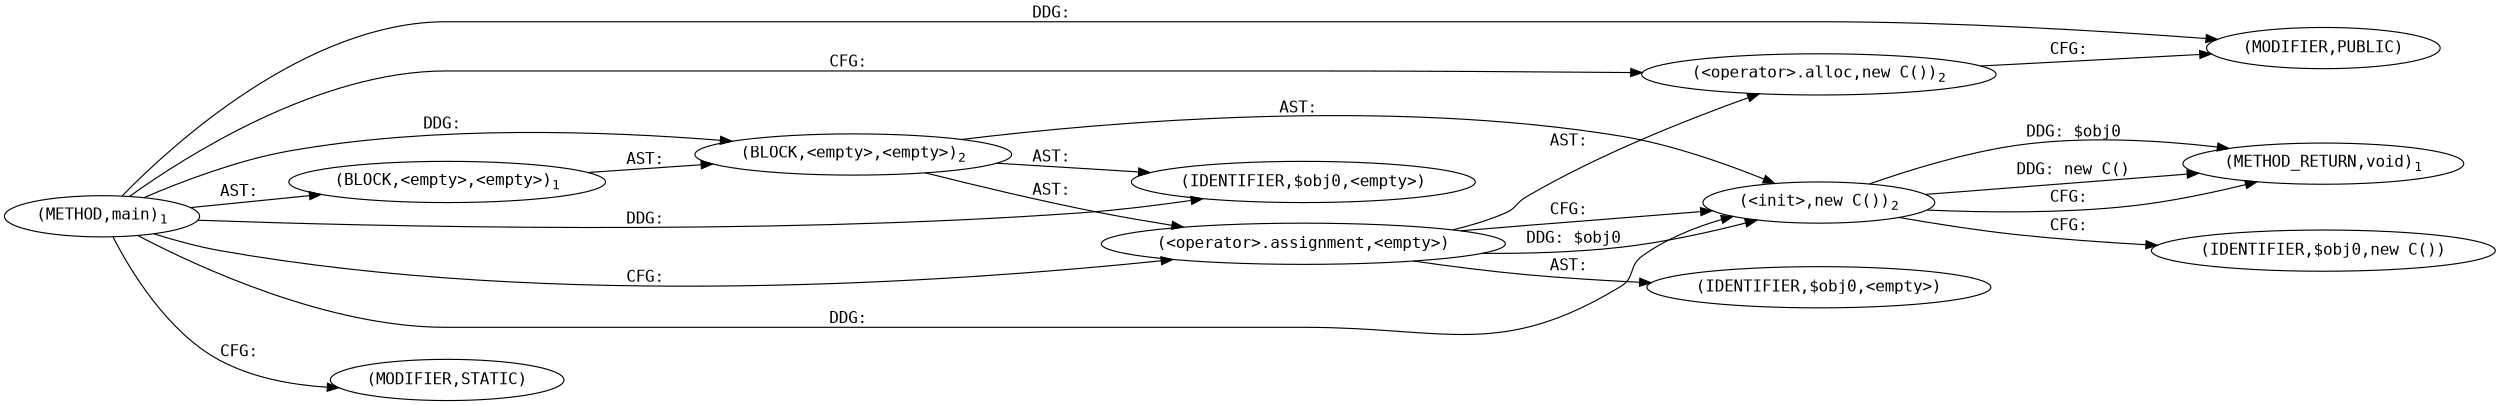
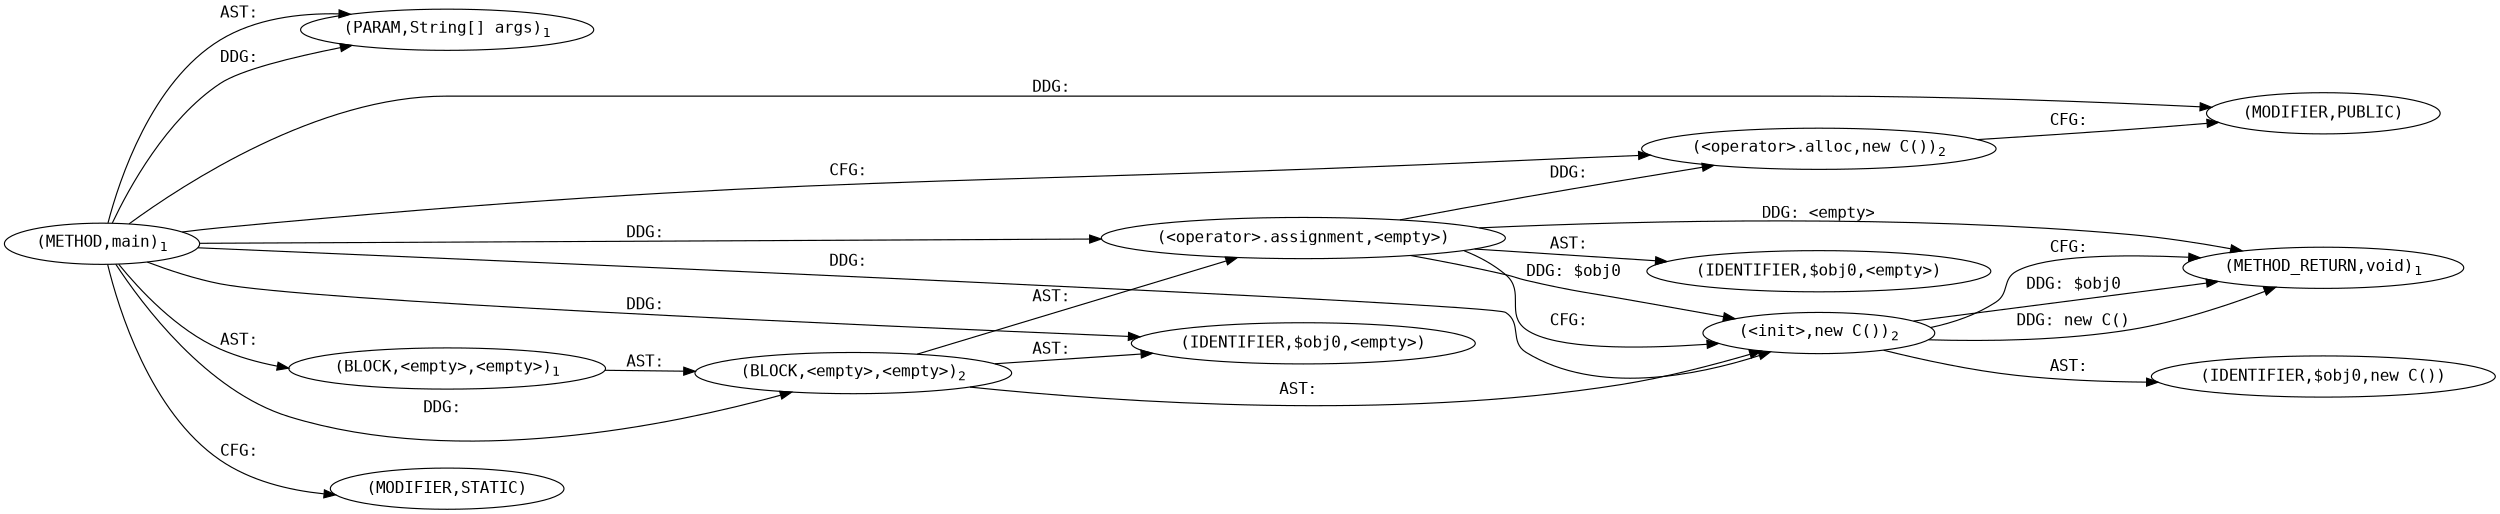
node "(PARAM,String[] args)": added
edge "(<operator>.assignment,<empty>)" -> "(<operator>.alloc,new C())": label "AST: " -> "DDG: "
edge "(<operator>.assignment,<empty>)" -> "(METHOD_RETURN,void)": added, label "DDG: <empty>"
edge "(<init>,new C())" -> "(IDENTIFIER,$obj0,new C())": label "CFG: " -> "AST: "
edge "(METHOD,main)" -> "(<operator>.assignment,<empty>)": label "CFG: " -> "DDG: "
